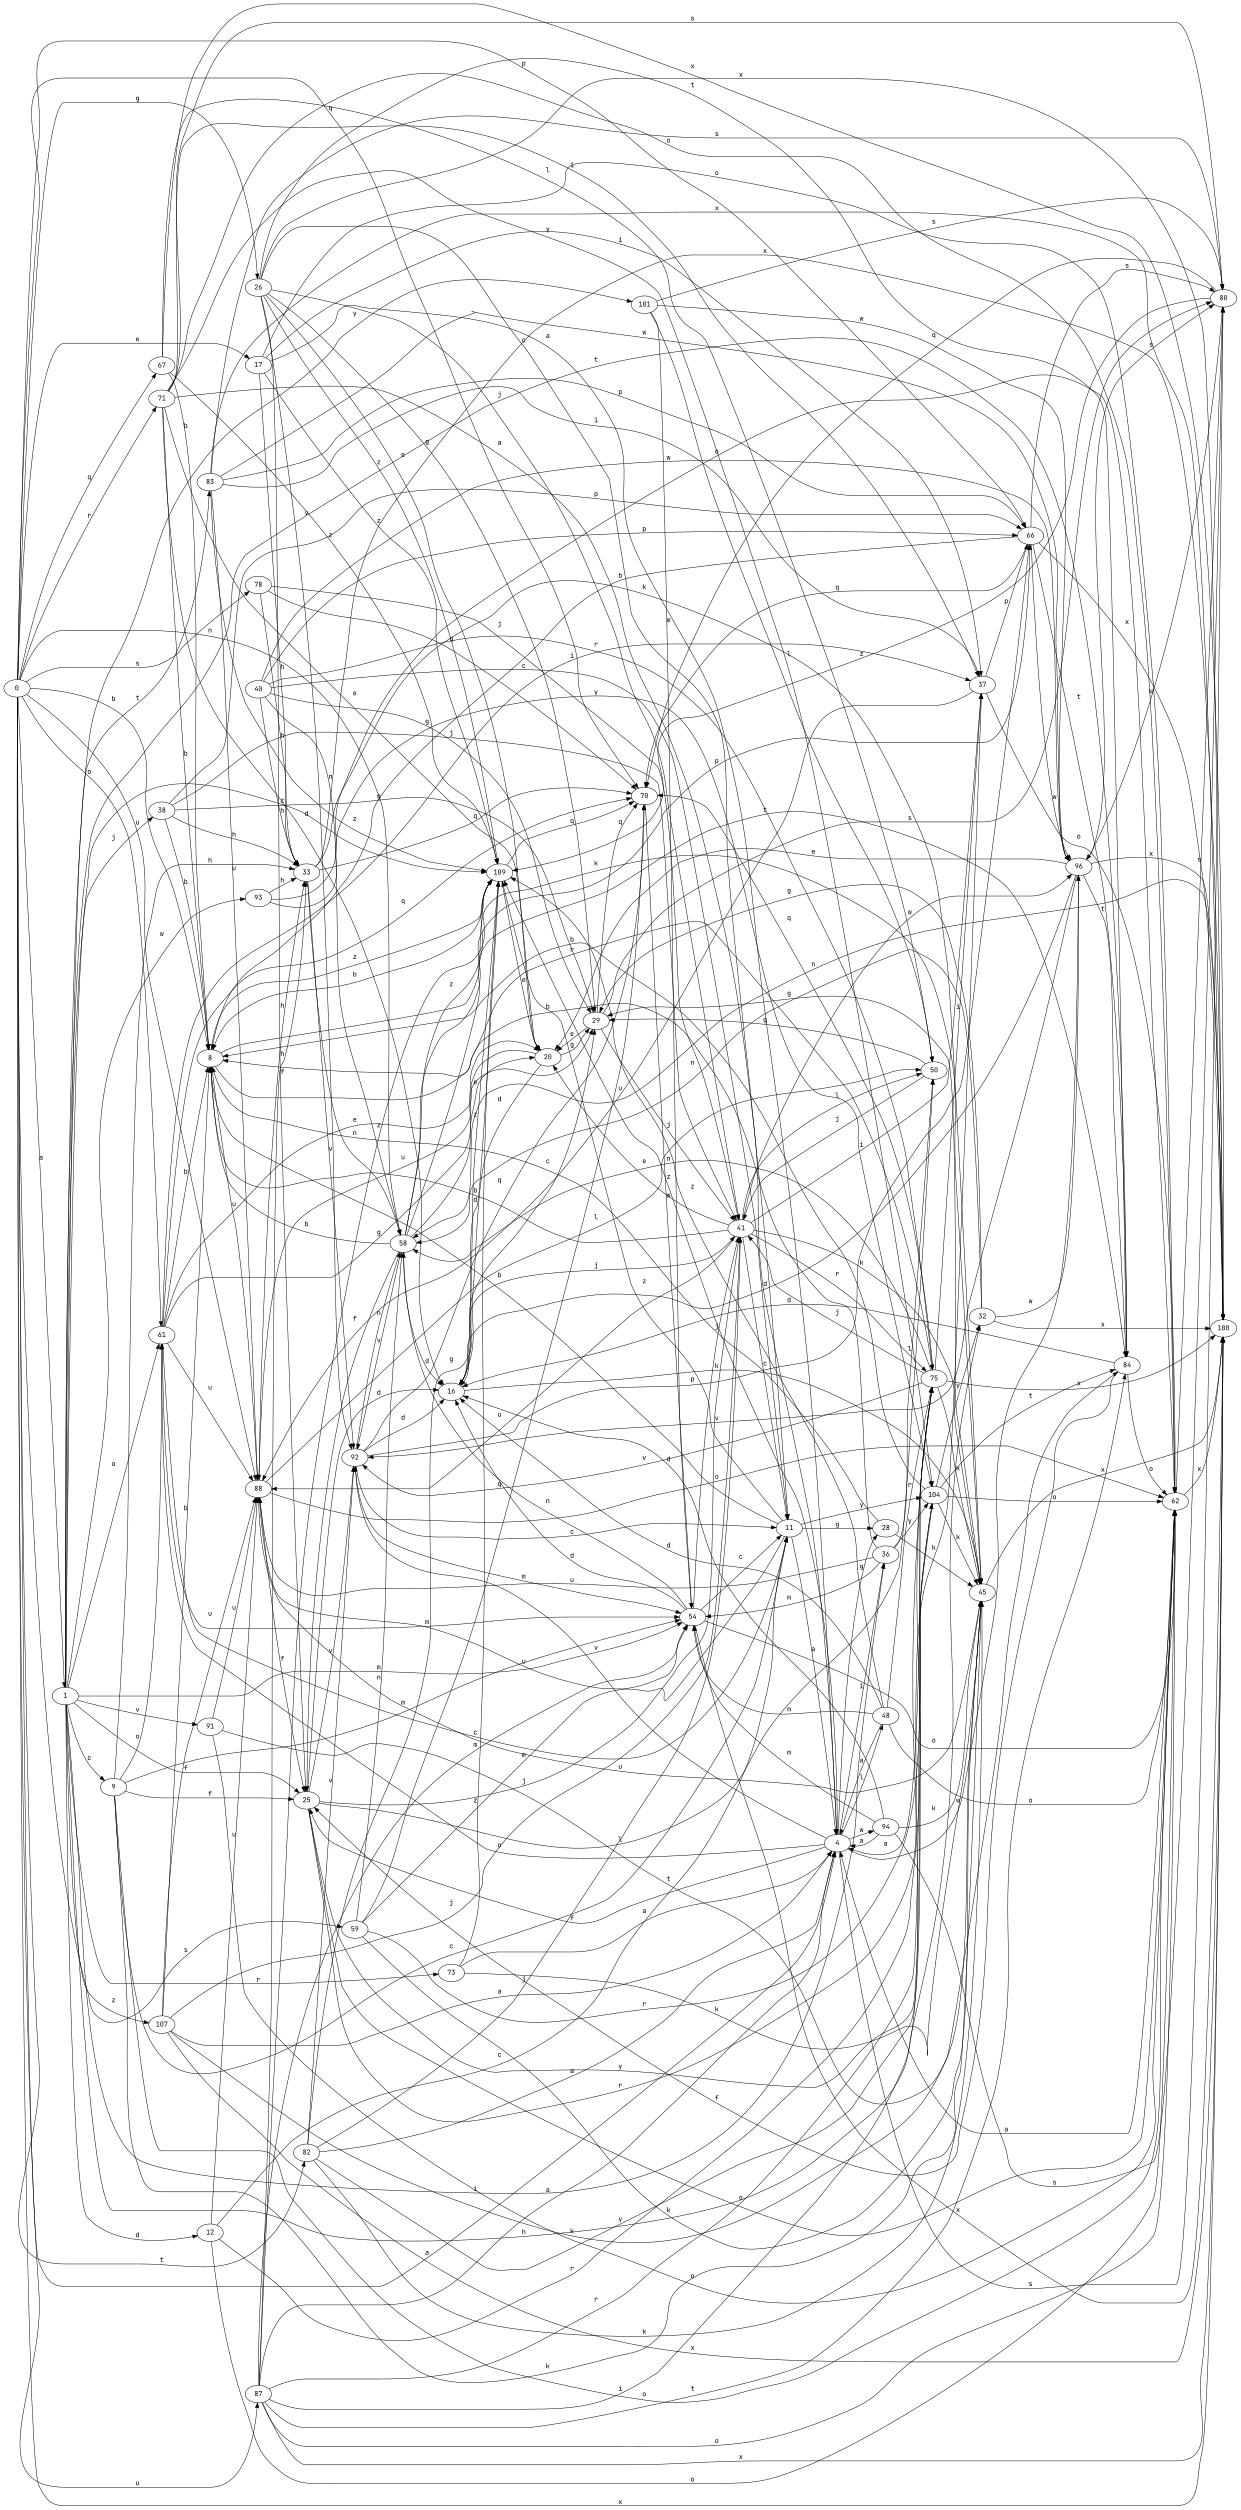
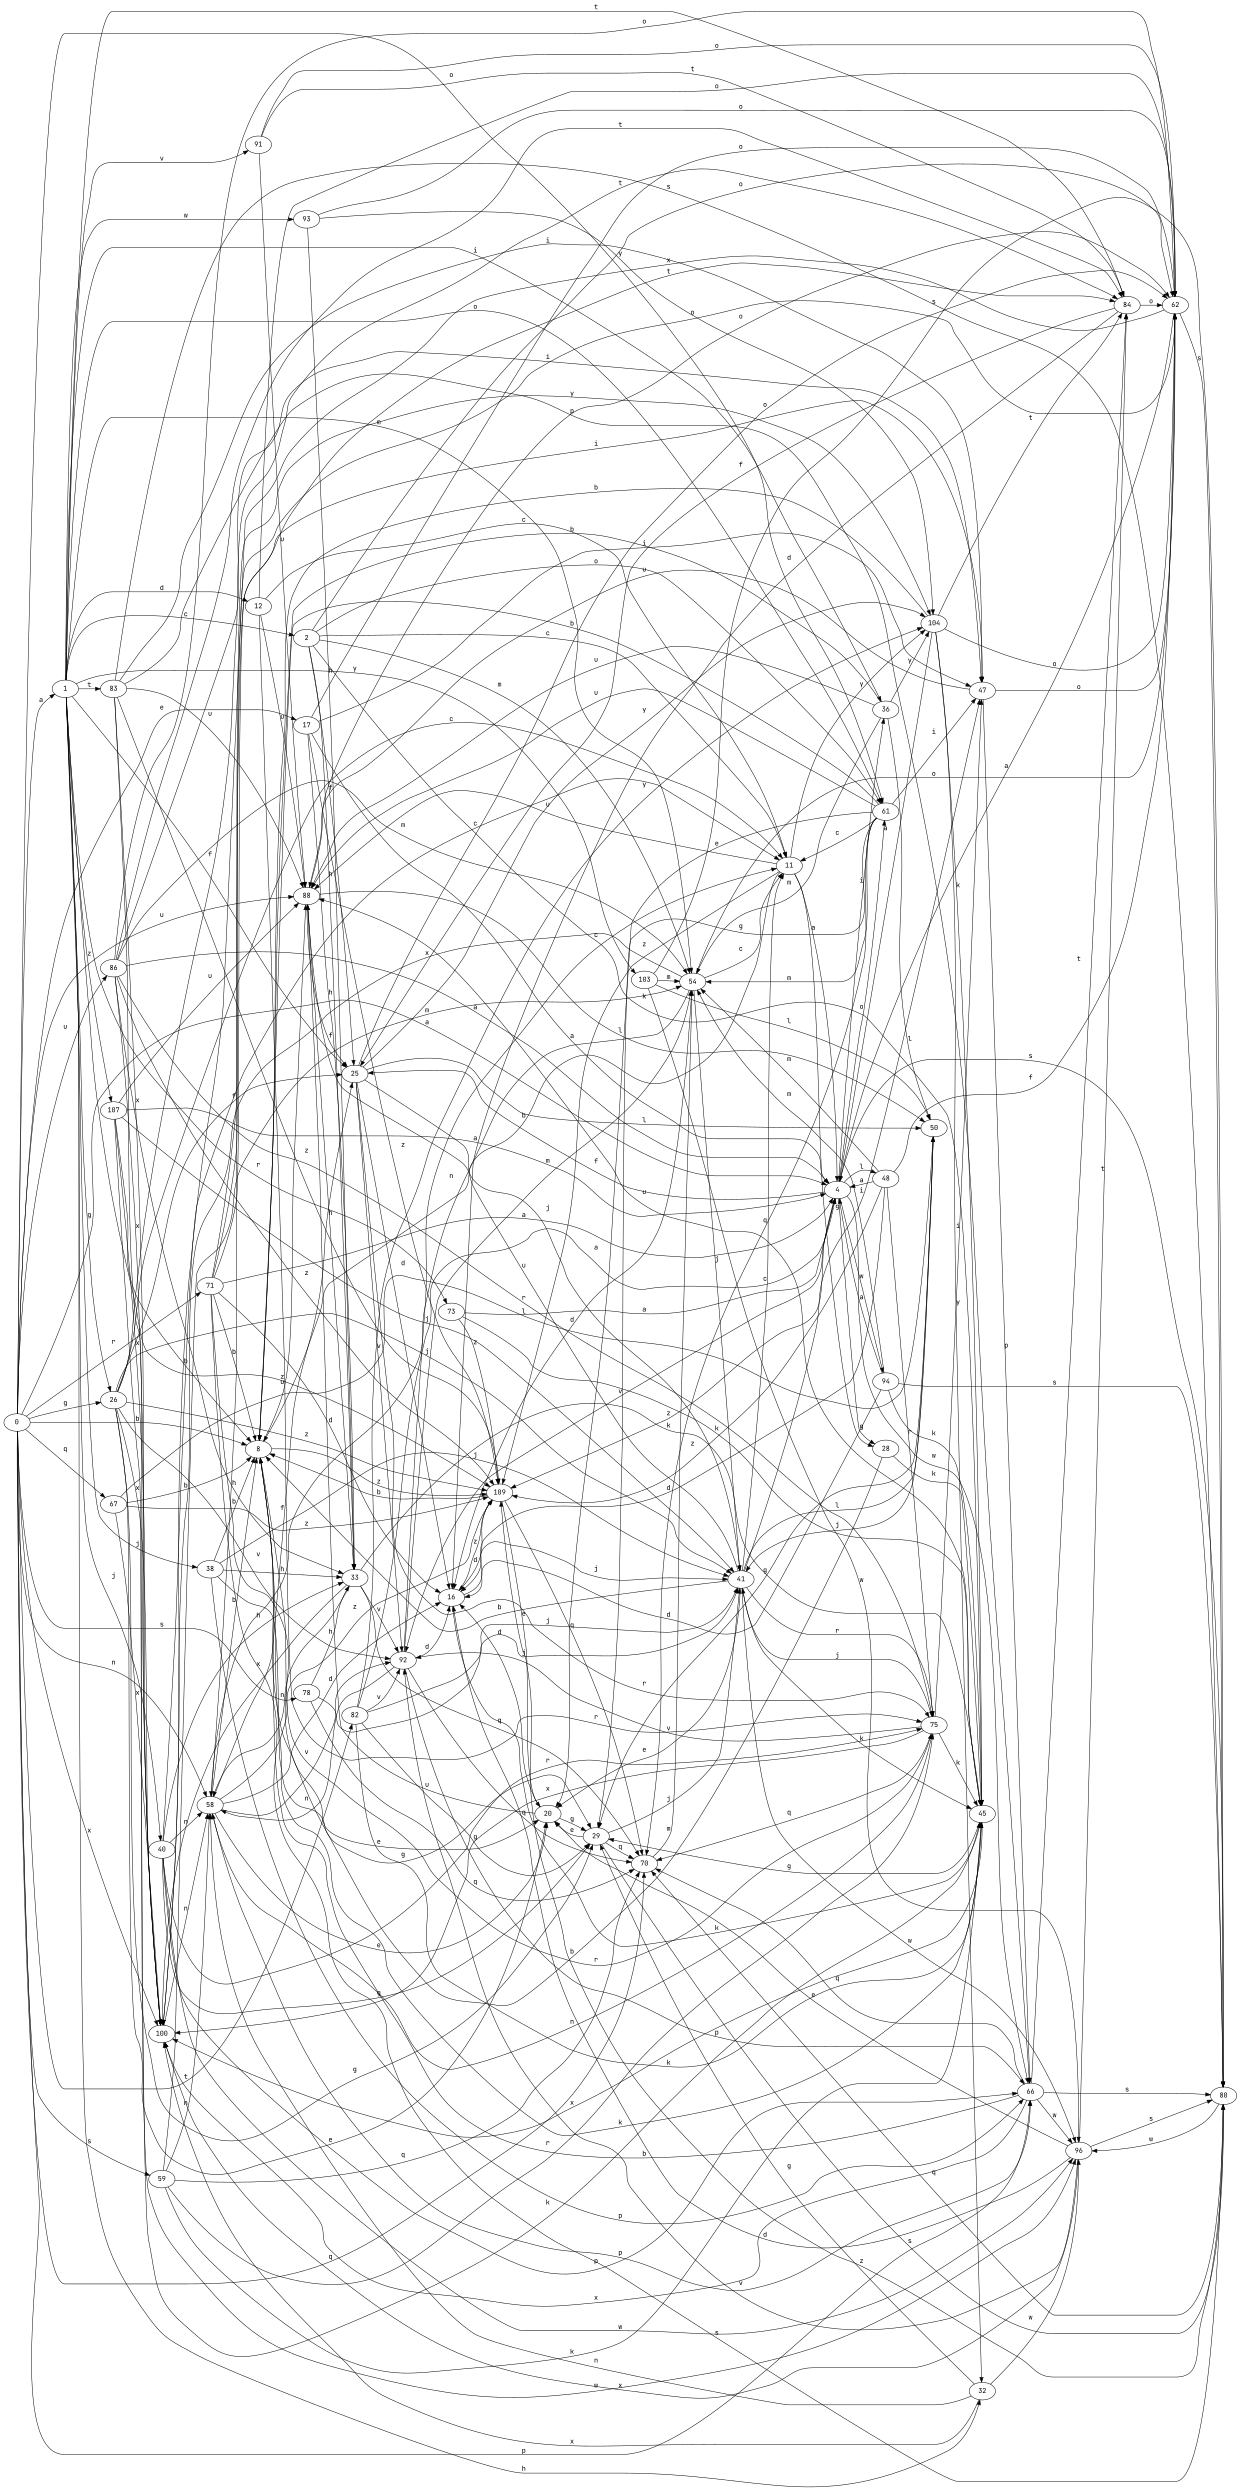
node "101": label "101" -> "103"
node "37": label "37" -> "47"
edge "28" -> "8": label "c" -> "b"
edge "1" -> "26": added, label "g"
edge "4" -> "96": now "4" -> "66"
edge "1" -> "40": added, label "j"
node "9": label "9" -> "2"
edge "48" -> "62": label "o" -> "f"
node "87": label "87" -> "86"
